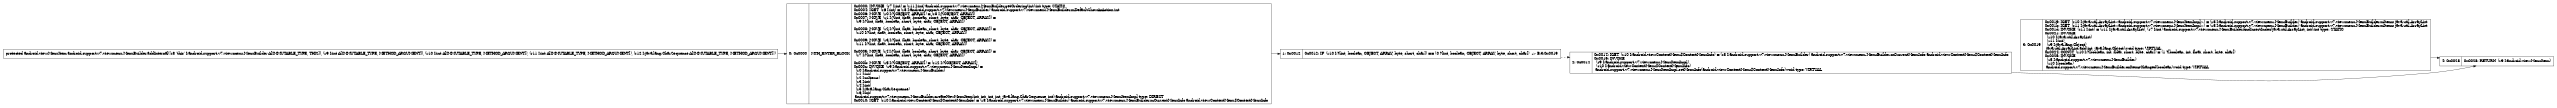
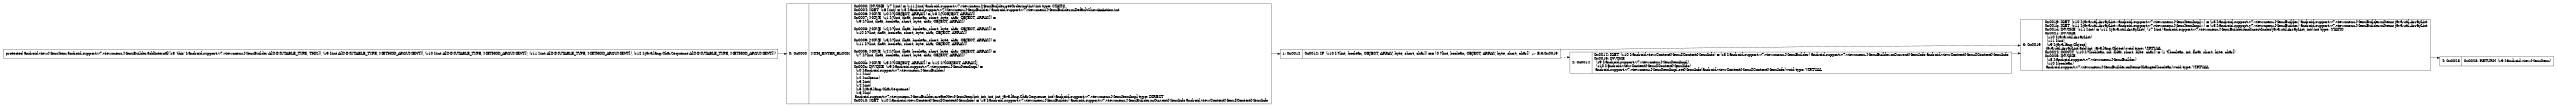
edge "1: 0x0012" -> "3: 0x0019": added
edge "2: 0x0014" -> "4: 0x0028": now "2: 0x0014" -> "3: 0x0019"
